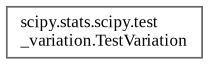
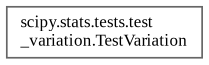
node "scipy.stats.scipy.test _variation.TestVariation": label "scipy.stats.scipy.test _variation.TestVariation" -> "scipy.stats.tests.test _variation.TestVariation"
